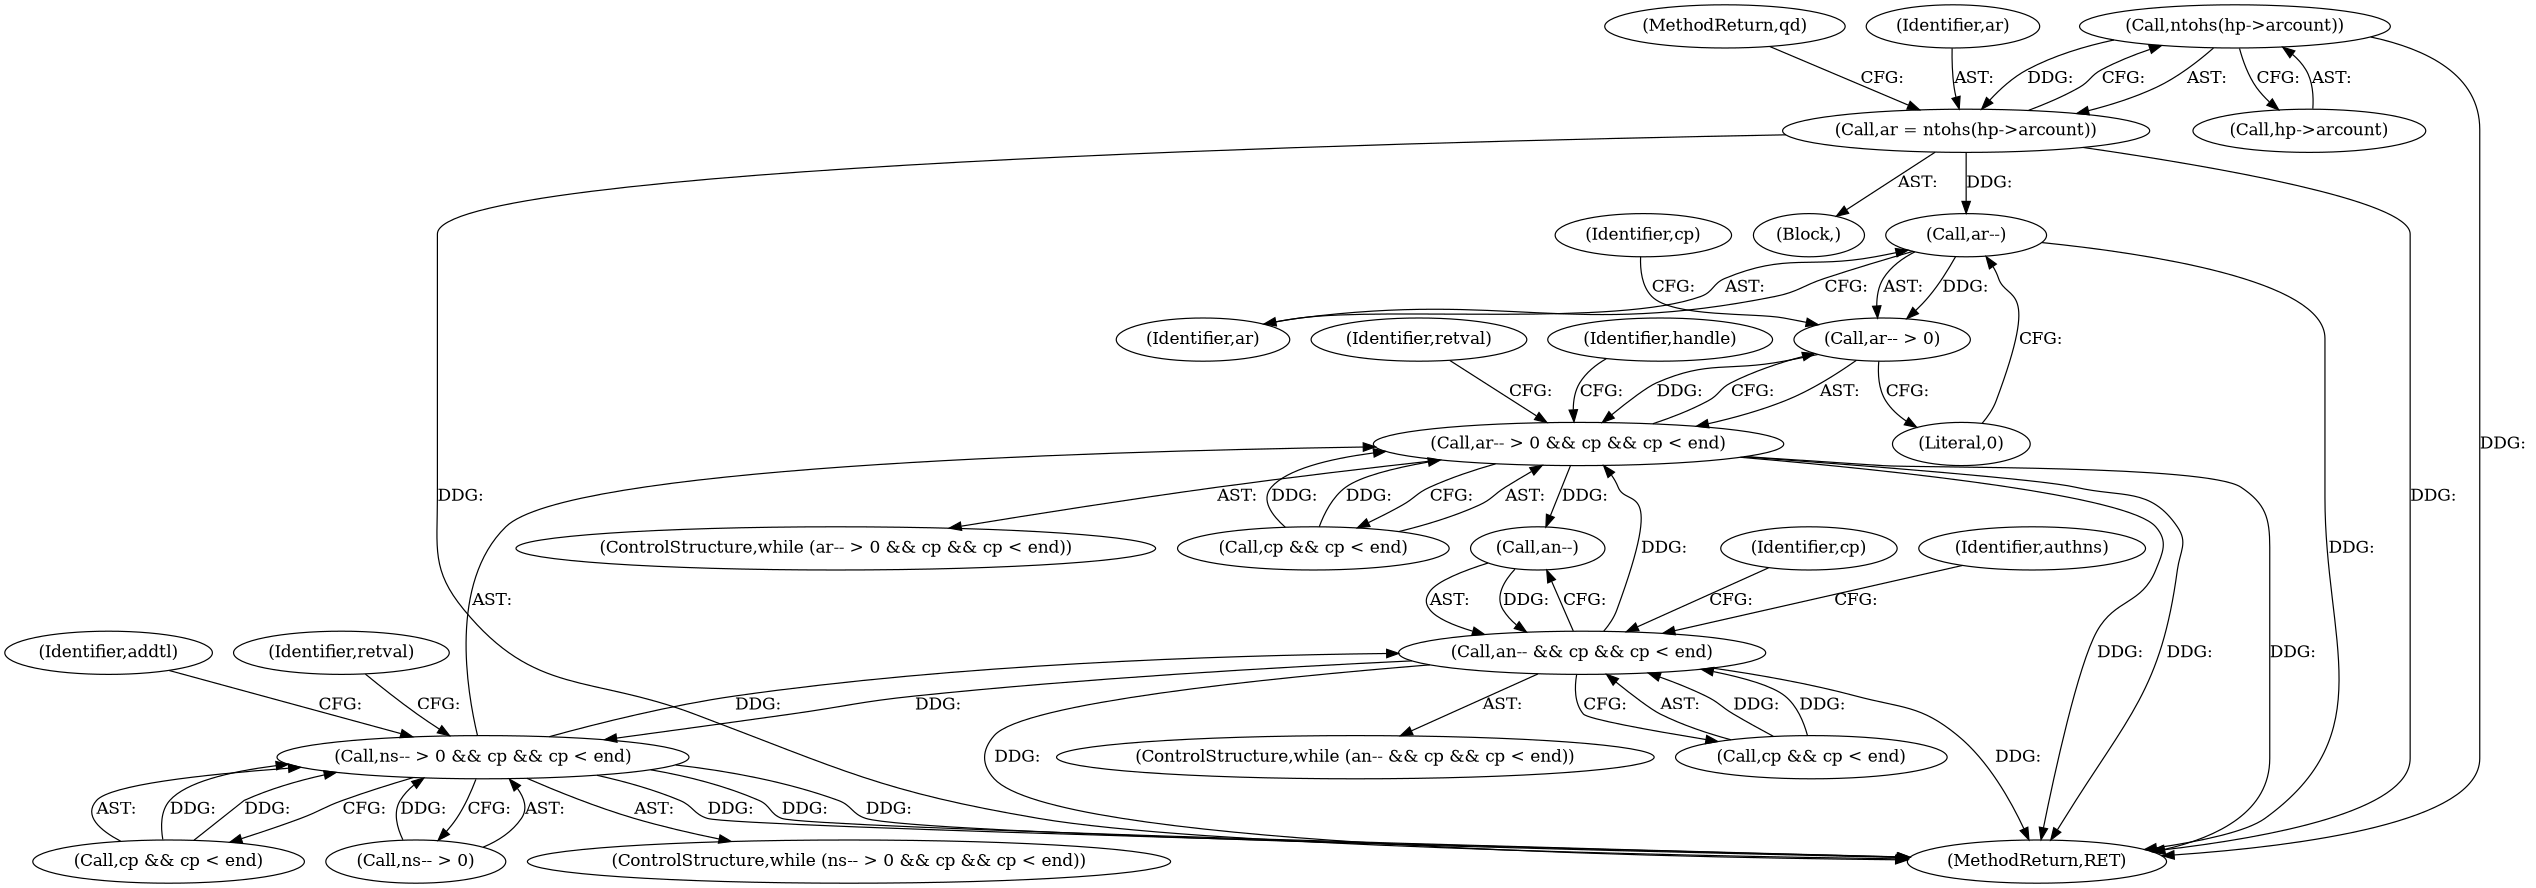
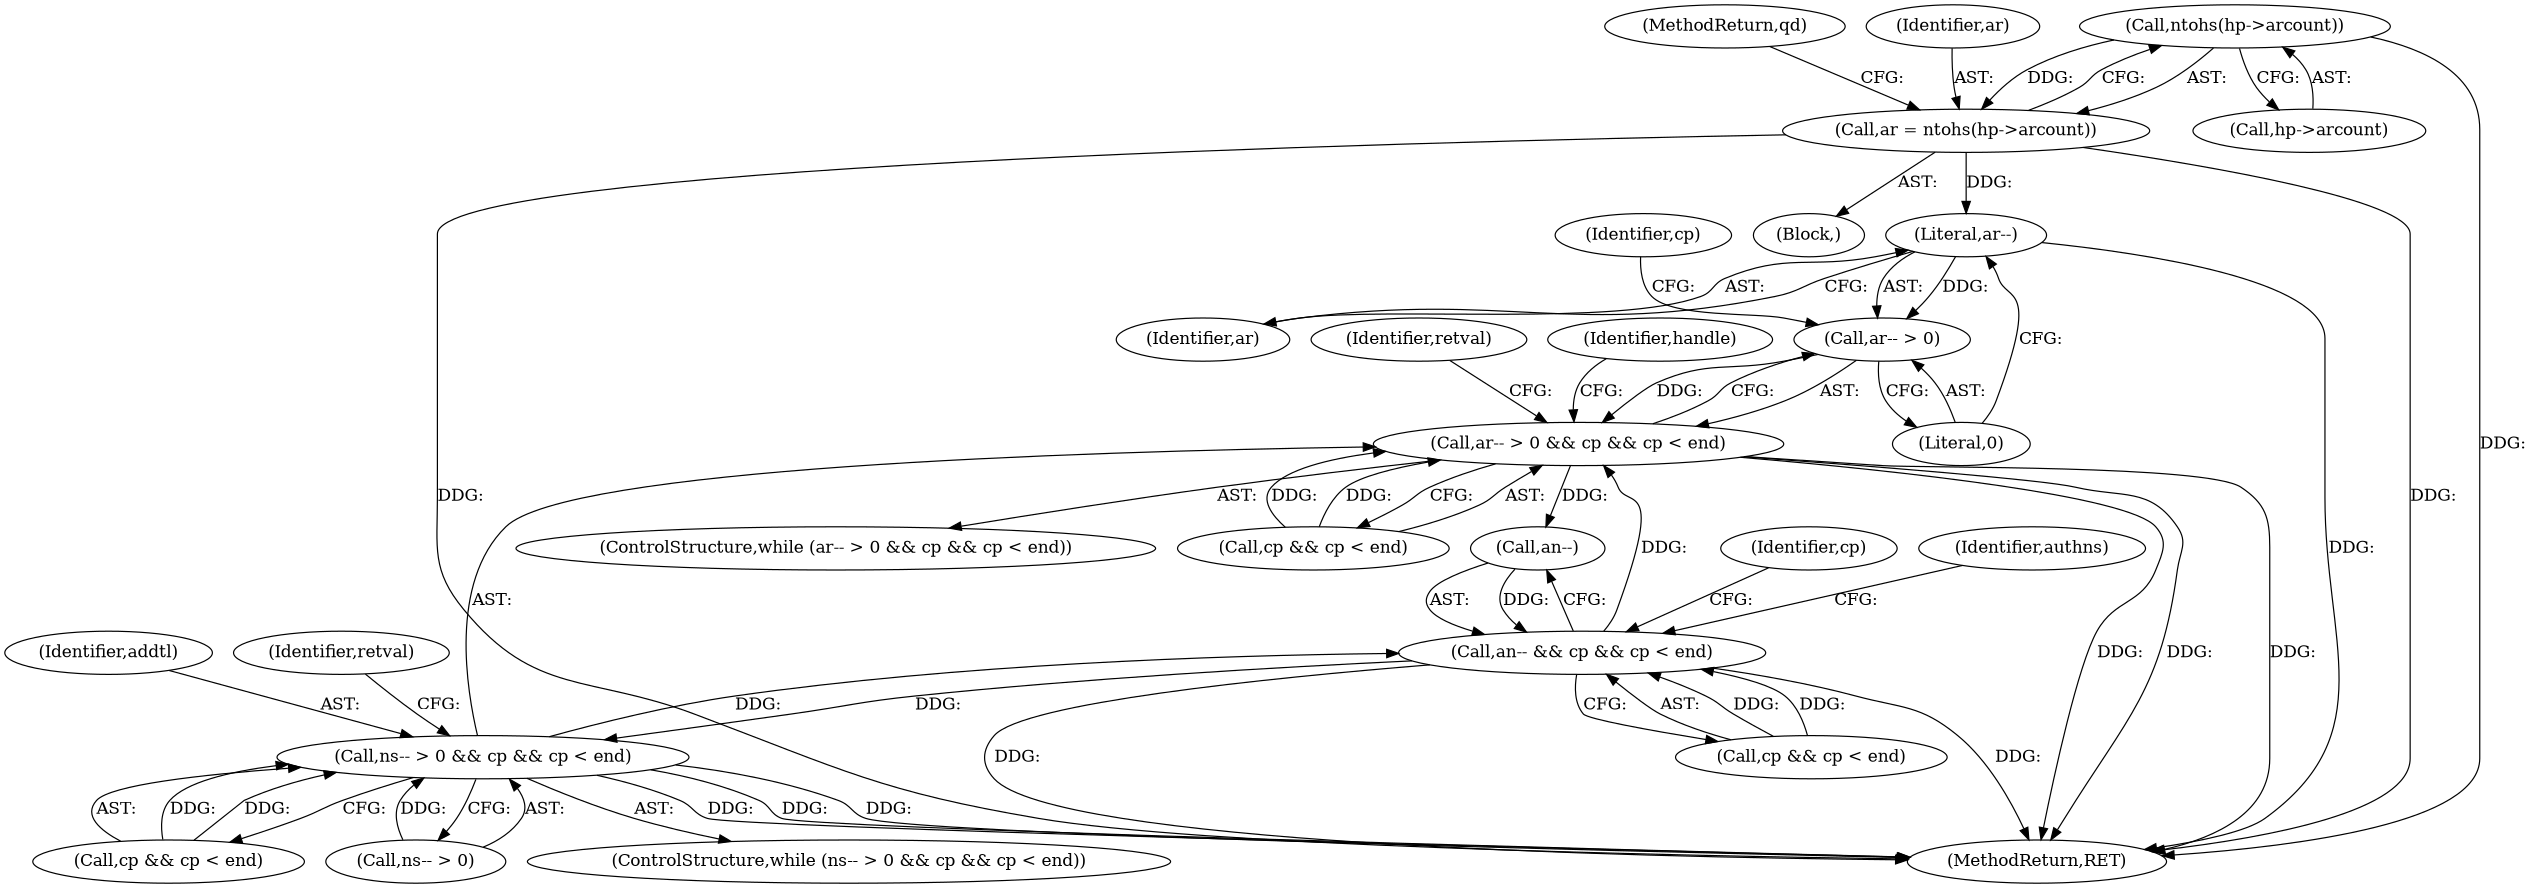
node "(Call,ar--)": label "(Call,ar--)" -> "(Literal,ar--)"
edge "(Literal,0)" -> "(Call,ar-- > 0)": added, label "AST:"
edge "(Identifier,addtl)" -> "(Call,ns-- > 0 && cp && cp < end)": label "CFG: " -> "AST: "
node "(ControlStructure,while (an-- && cp && cp < end))": removed
